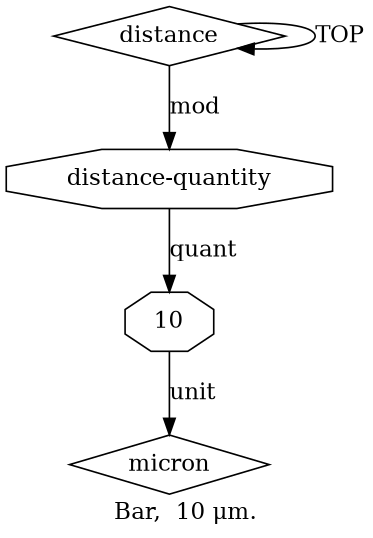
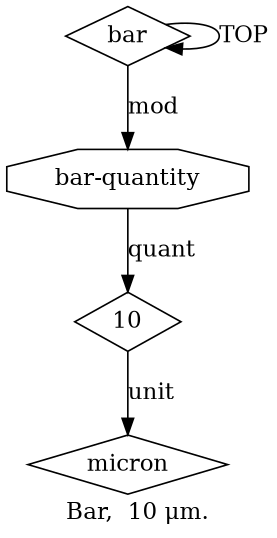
node "distance": label "distance" -> "bar"
node "distance-quantity": label "distance-quantity" -> "bar-quantity"
node "10": shape octagon -> diamond
